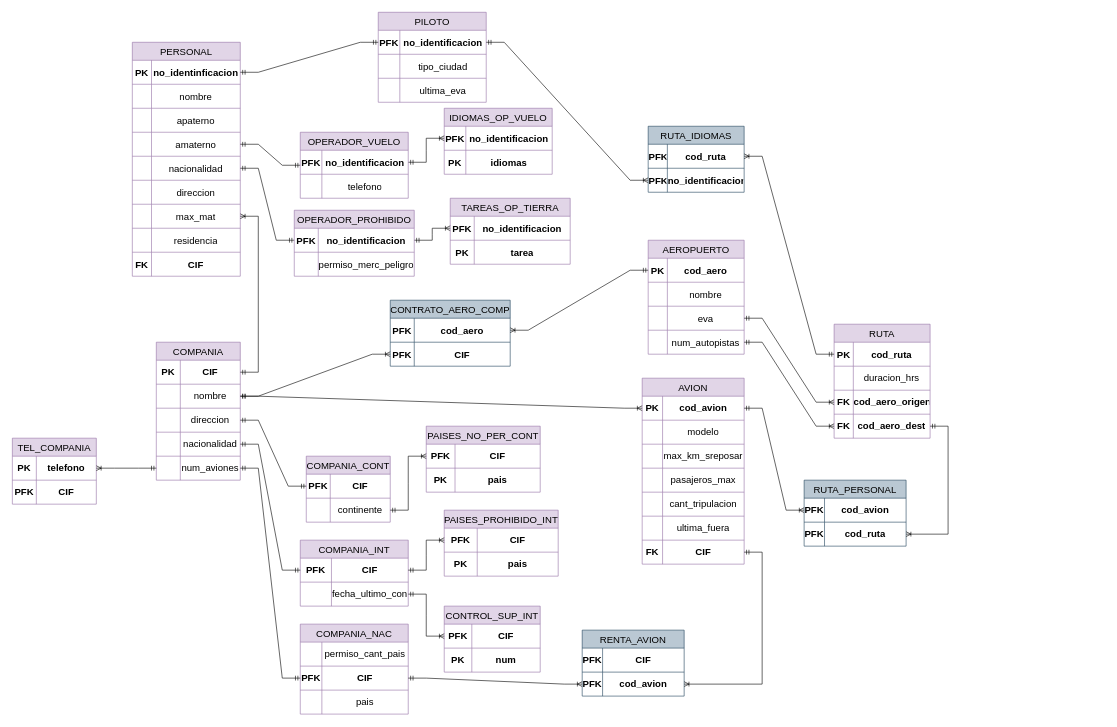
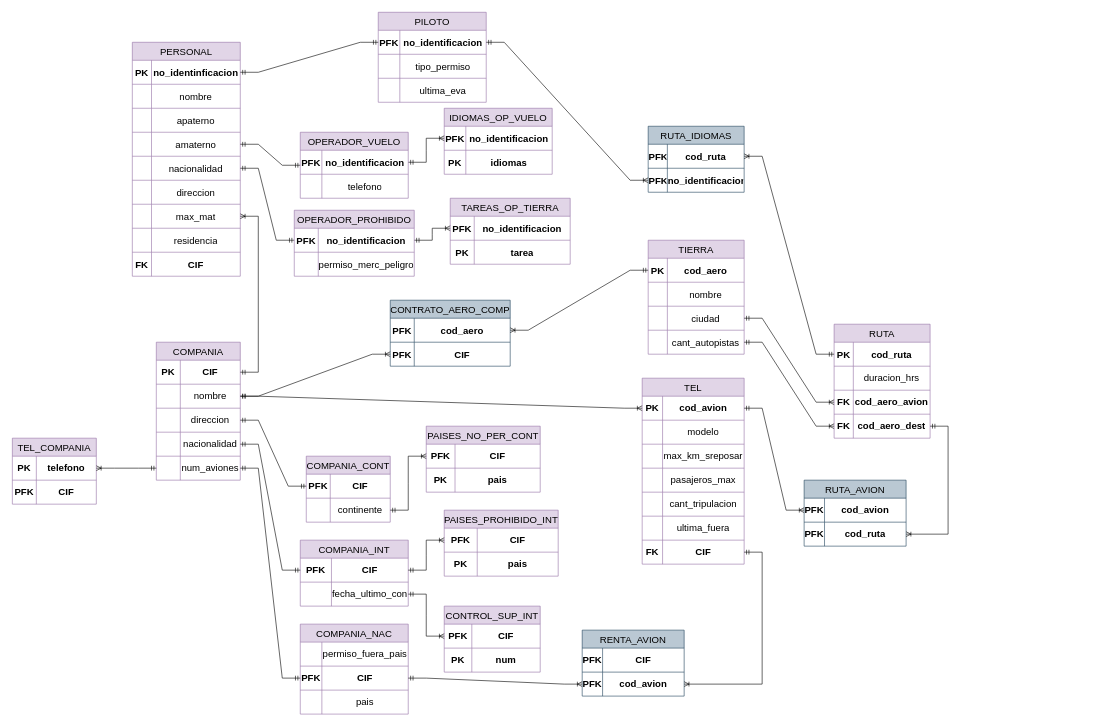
node "tipo_ciudad": label "tipo_ciudad" -> "tipo_permiso"
node "AEROPUERTO": label "AEROPUERTO" -> "TIERRA"
node "eva": label "eva" -> "ciudad"
node "num_autopistas": label "num_autopistas" -> "cant_autopistas"
node "AVION": label "AVION" -> "TEL"
node "cod_aero_origen": label "cod_aero_origen" -> "cod_aero_avion"
node "RUTA_PERSONAL": label "RUTA_PERSONAL" -> "RUTA_AVION"
node "permiso_cant_pais": label "permiso_cant_pais" -> "permiso_fuera_pais"
